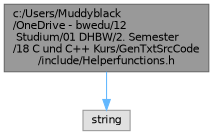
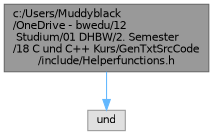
node "string": label "string" -> "und"
